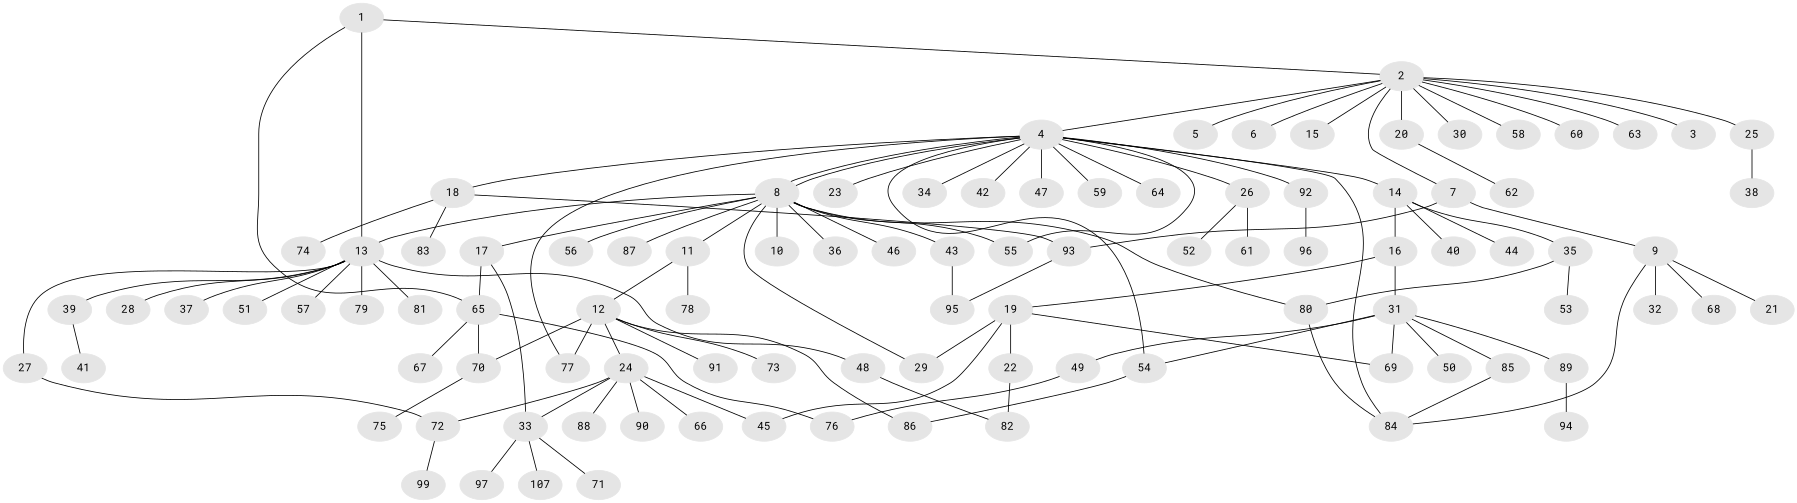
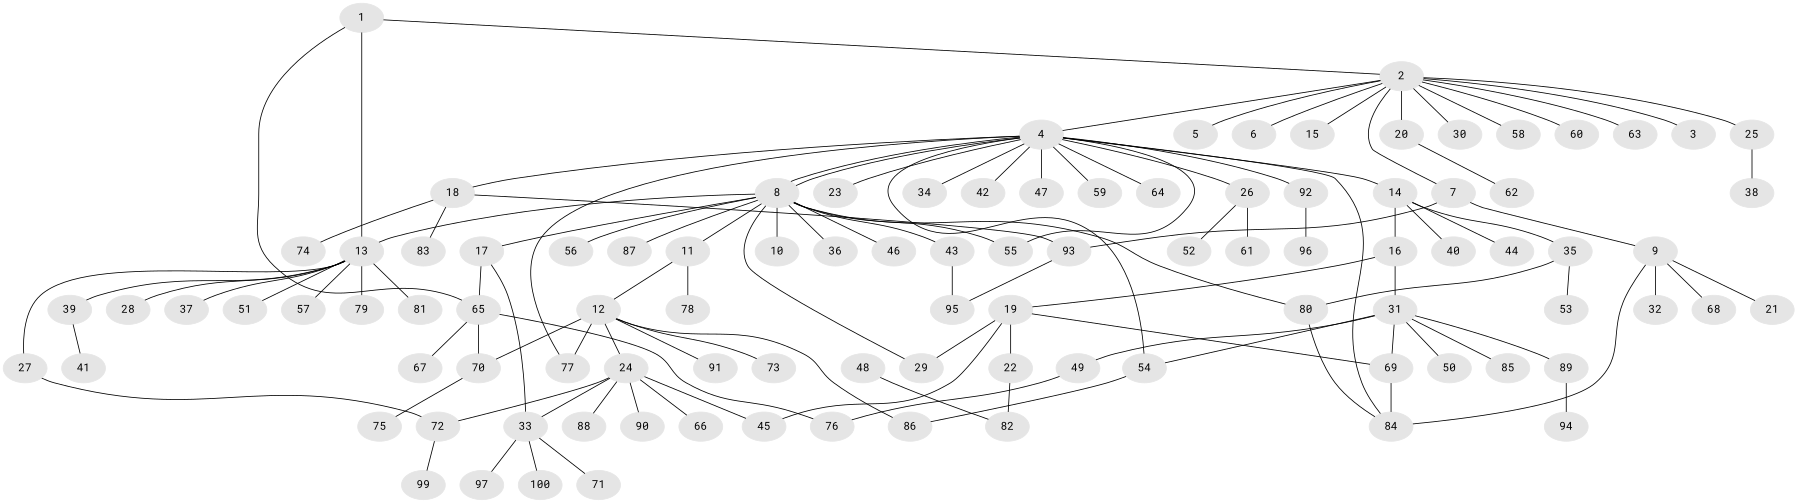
edge "13" -- "48": removed
edge "85" -- "84": now "69" -- "84"
node "107": label "107" -> "100"
